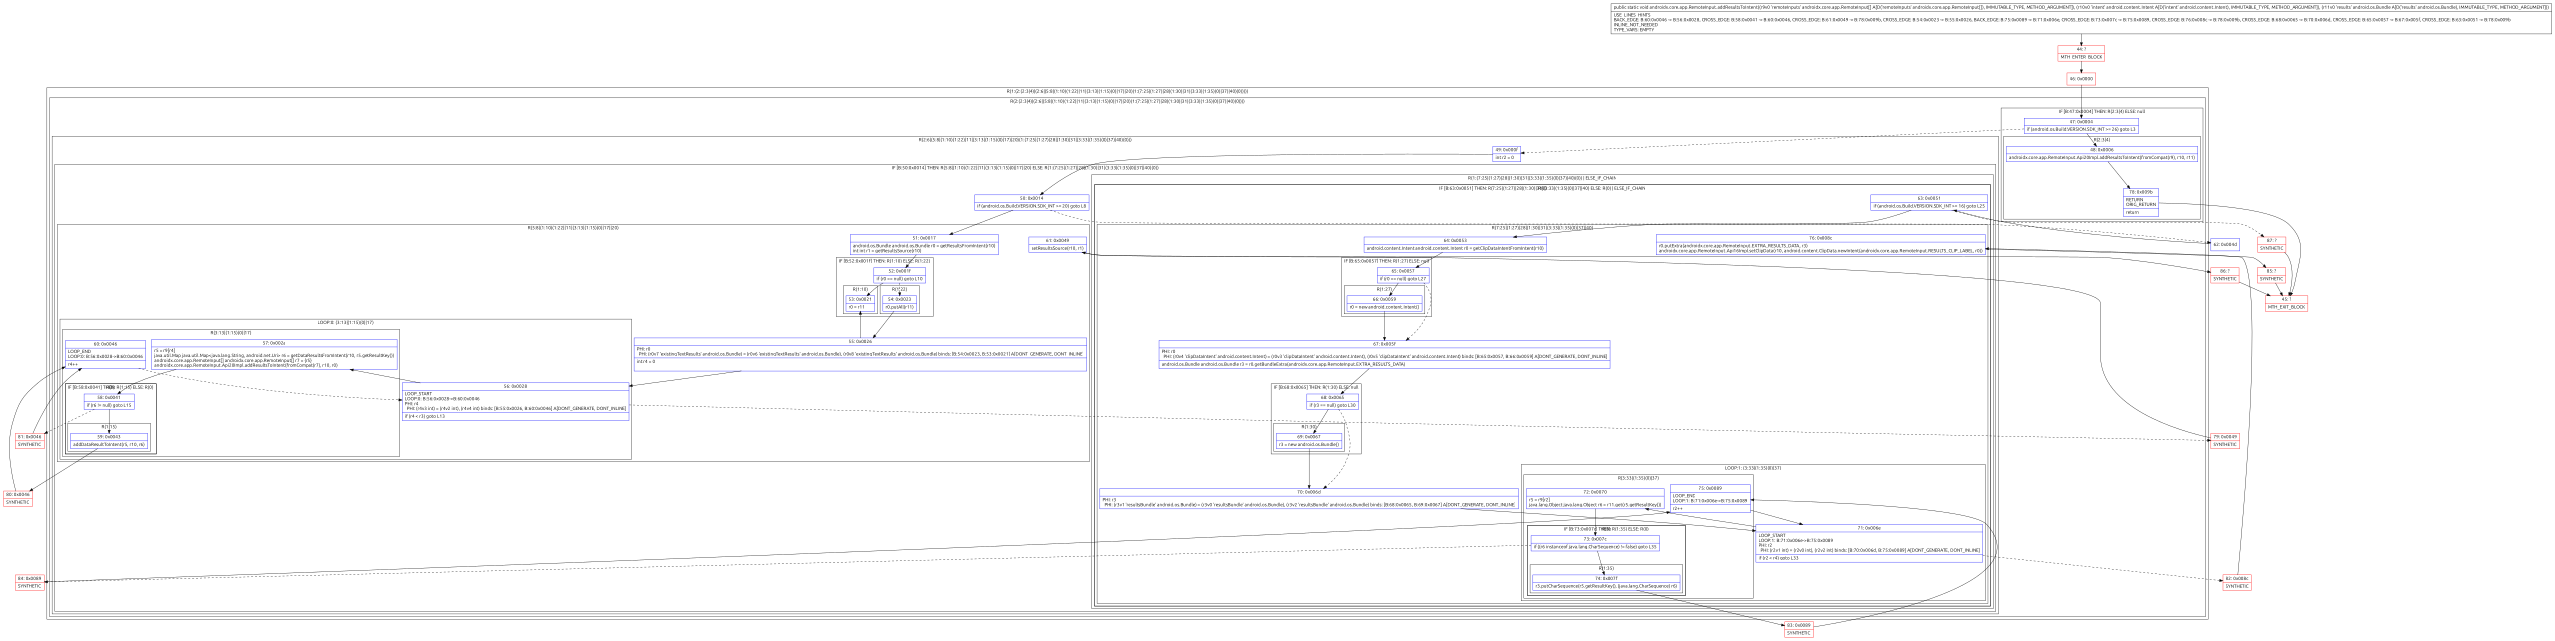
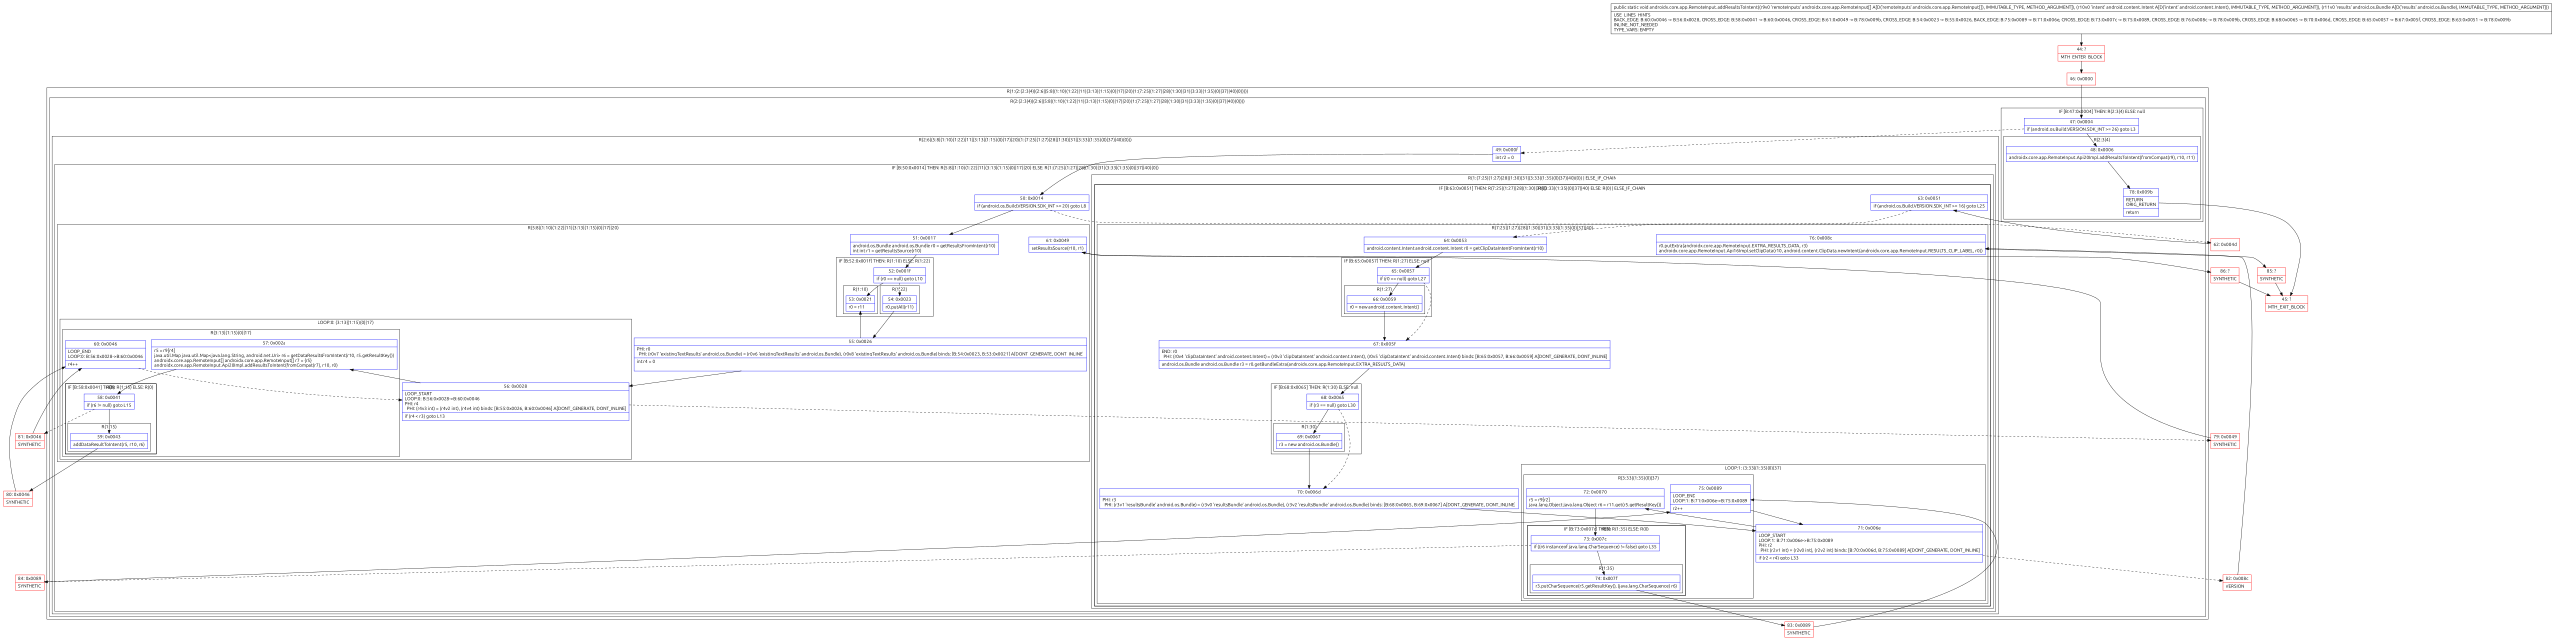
edge "63: 0x0051" -> "64: 0x0053": style solid -> dashed
node "62: 0x004d": color blue -> red
node "87: ?": removed
node "67: 0x005f": text "PHI: r0" -> "END: r0"
node "82: 0x008c": text "SYNTHETIC" -> "VERSION"
